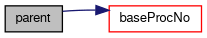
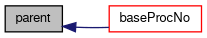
edge "parent" -> "baseProcNo": reversed
